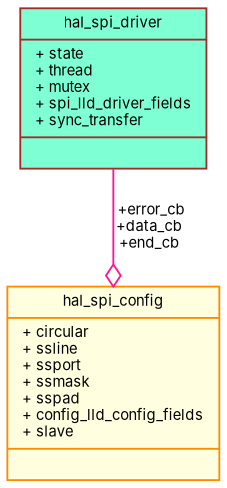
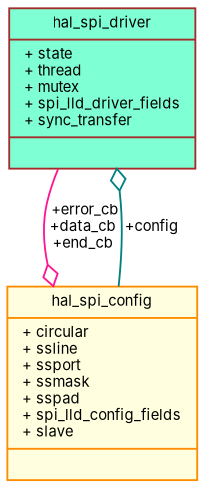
edge "hal_spi_config" -> "hal_spi_driver": added, label "+config"
node "hal_spi_config": text "+ config_lld_config_fields" -> "+ spi_lld_config_fields"
